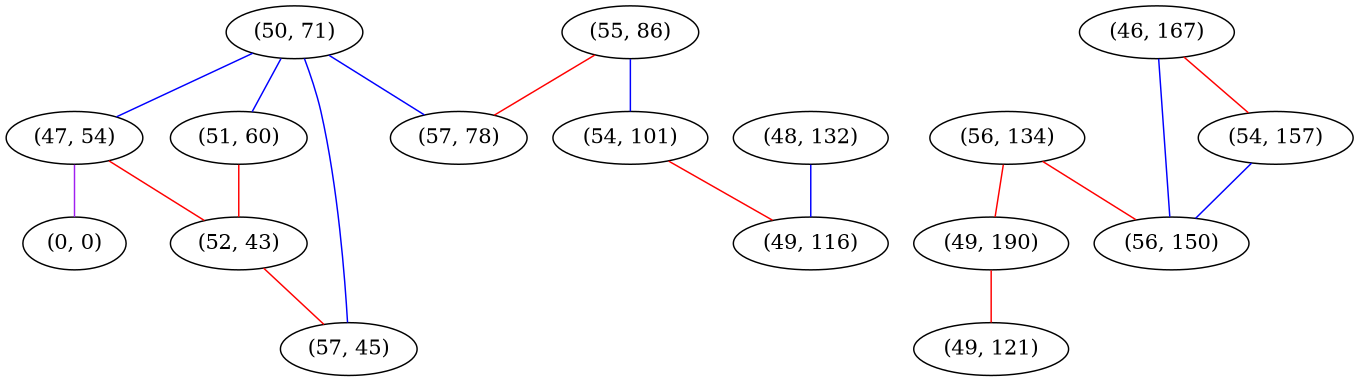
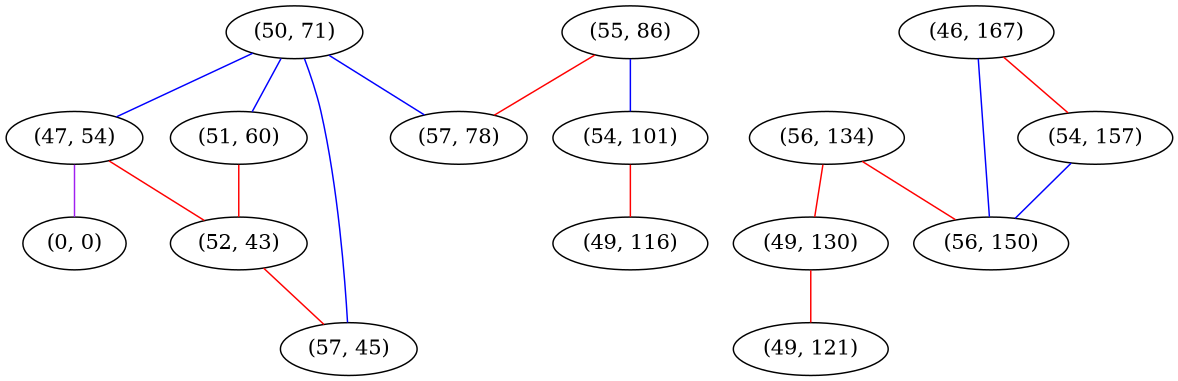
node "(48, 132)": removed
node "(49, 190)": label "(49, 190)" -> "(49, 130)"
